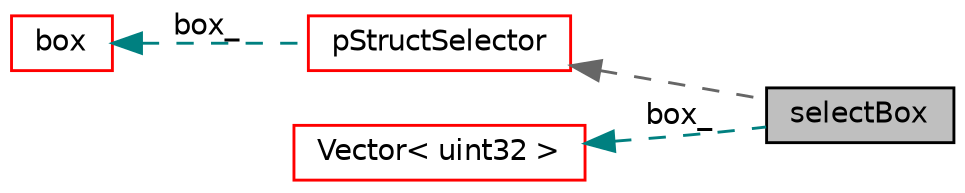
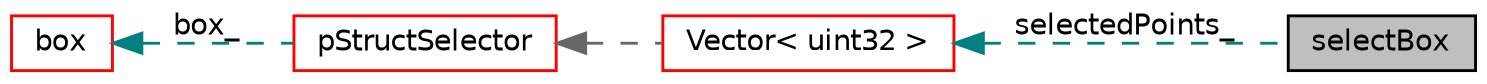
edge "selectBox" -> "pStructSelector": now "Vector< uint32 >" -> "pStructSelector"
edge "selectBox" -> "Vector< uint32 >": label " box_" -> " selectedPoints_"
